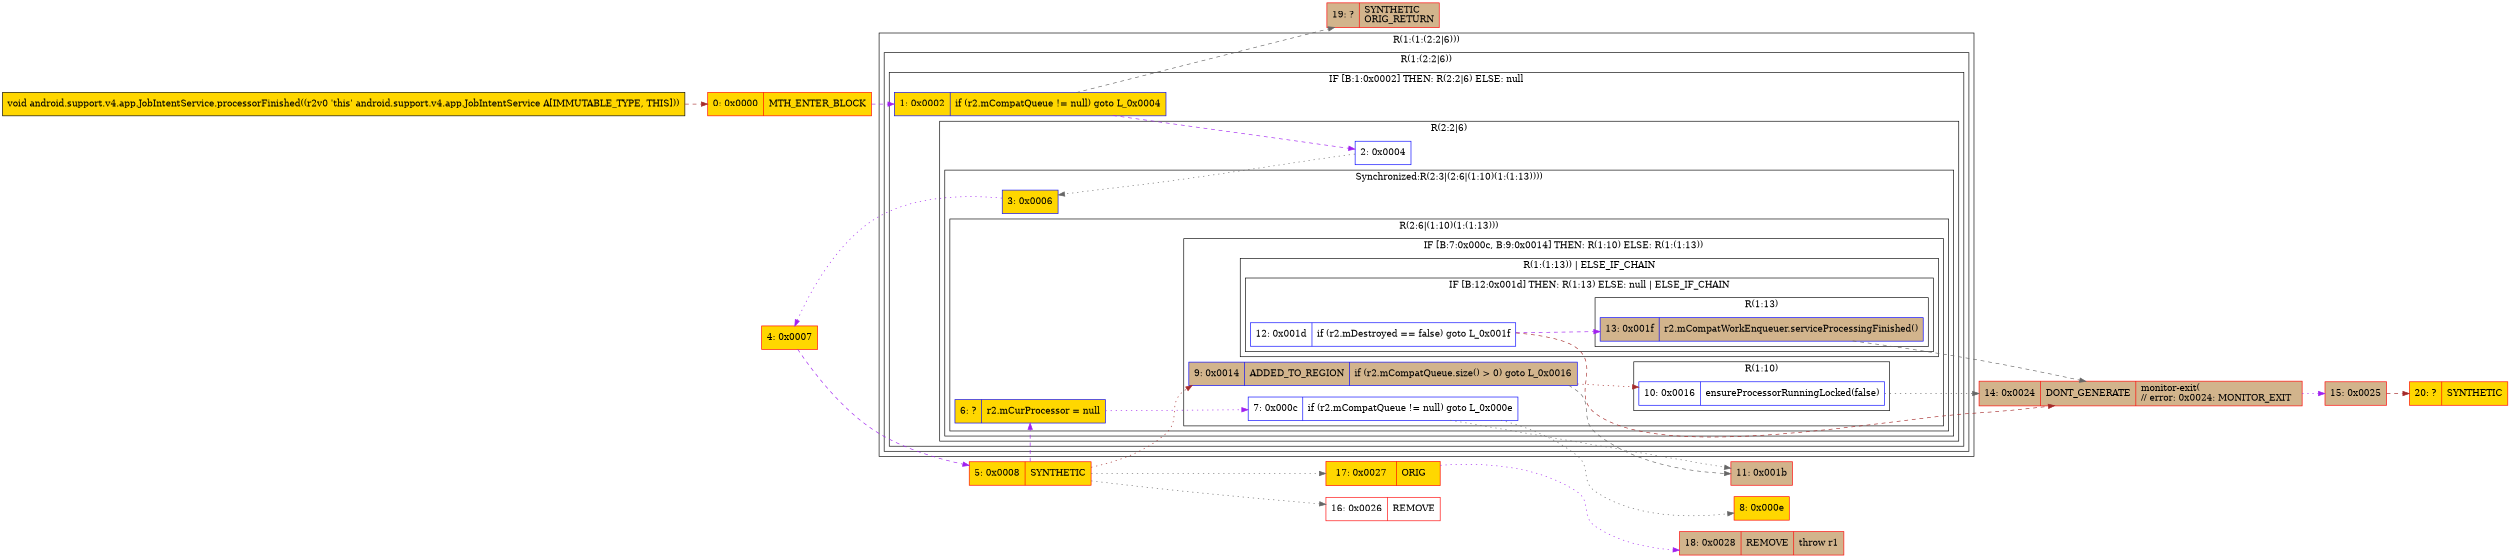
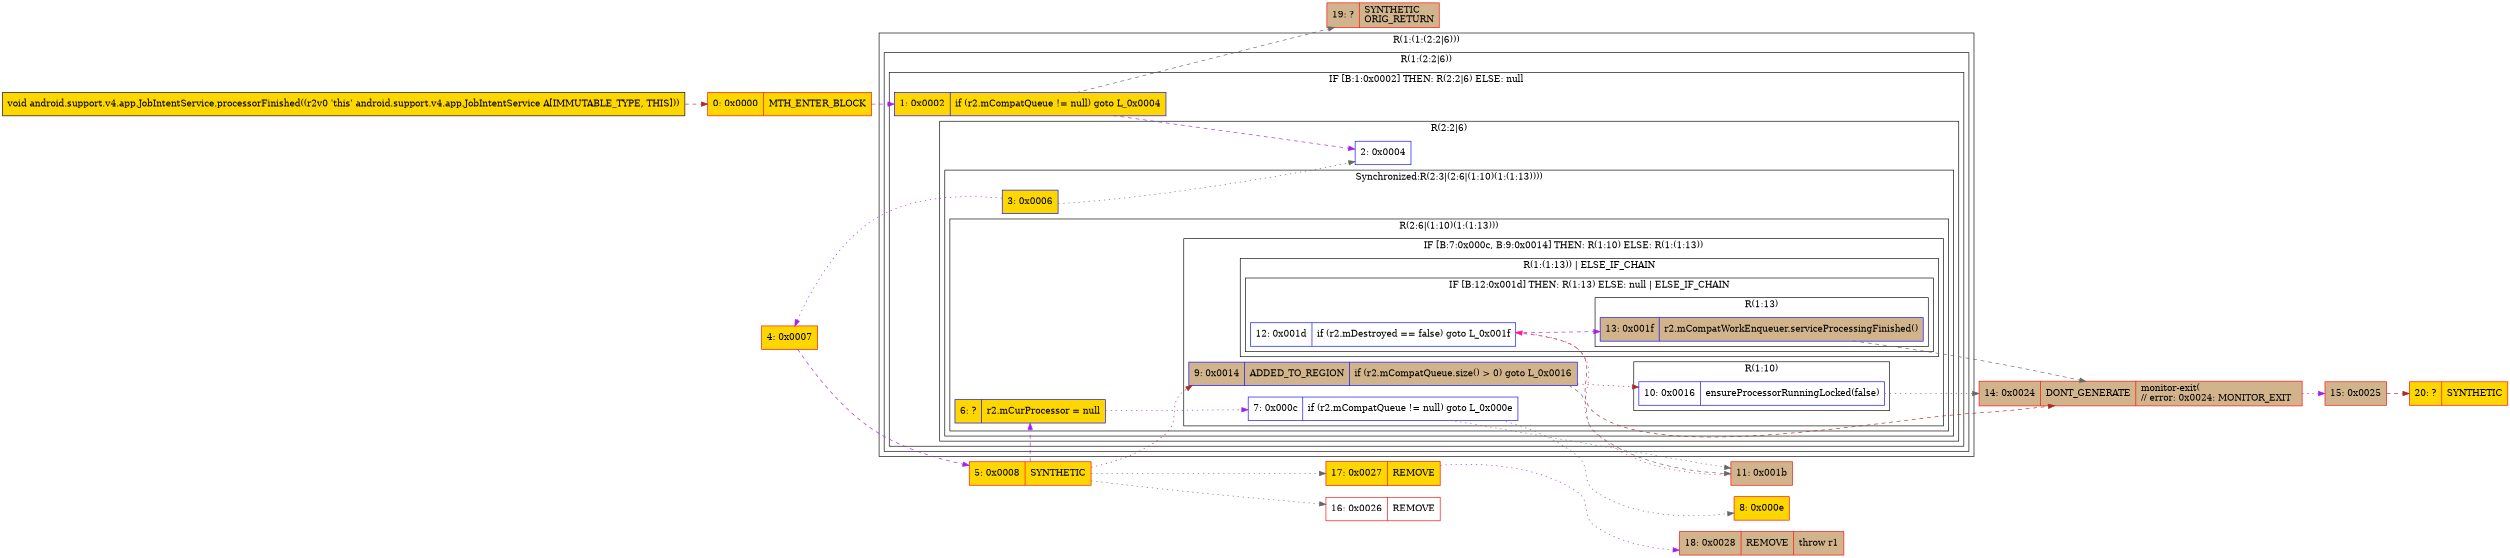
edge "2: 0x0004" -> "3: 0x0006": reversed
edge "11: 0x001b" -> "12: 0x001d": added
node "17: 0x0027": text "ORIG" -> "REMOVE"
